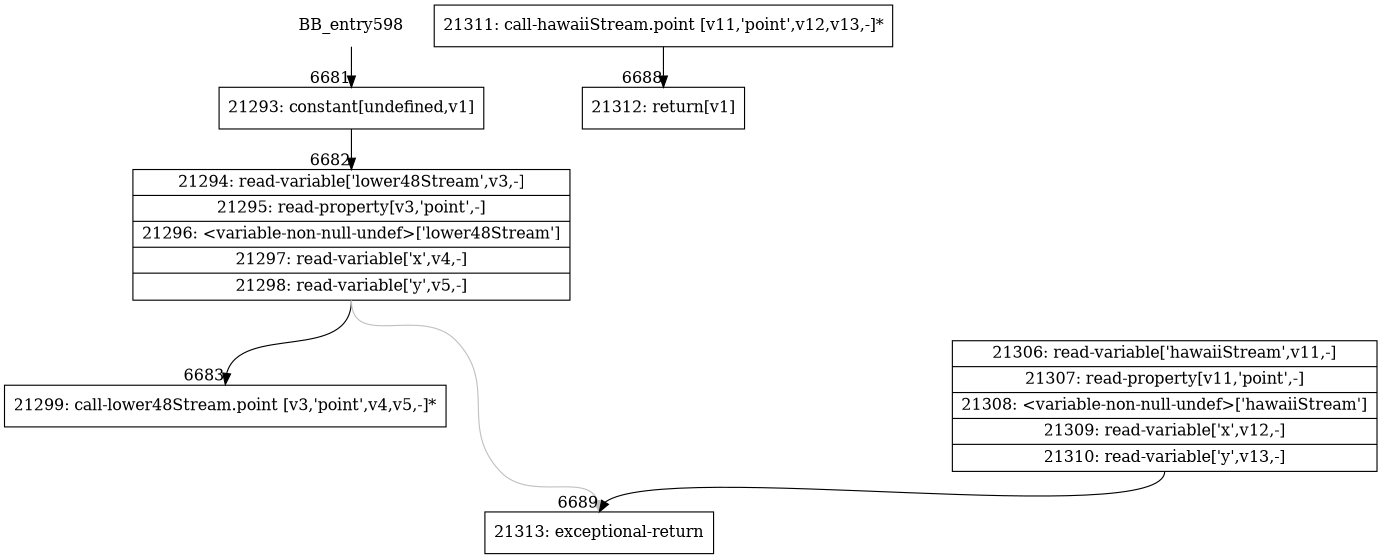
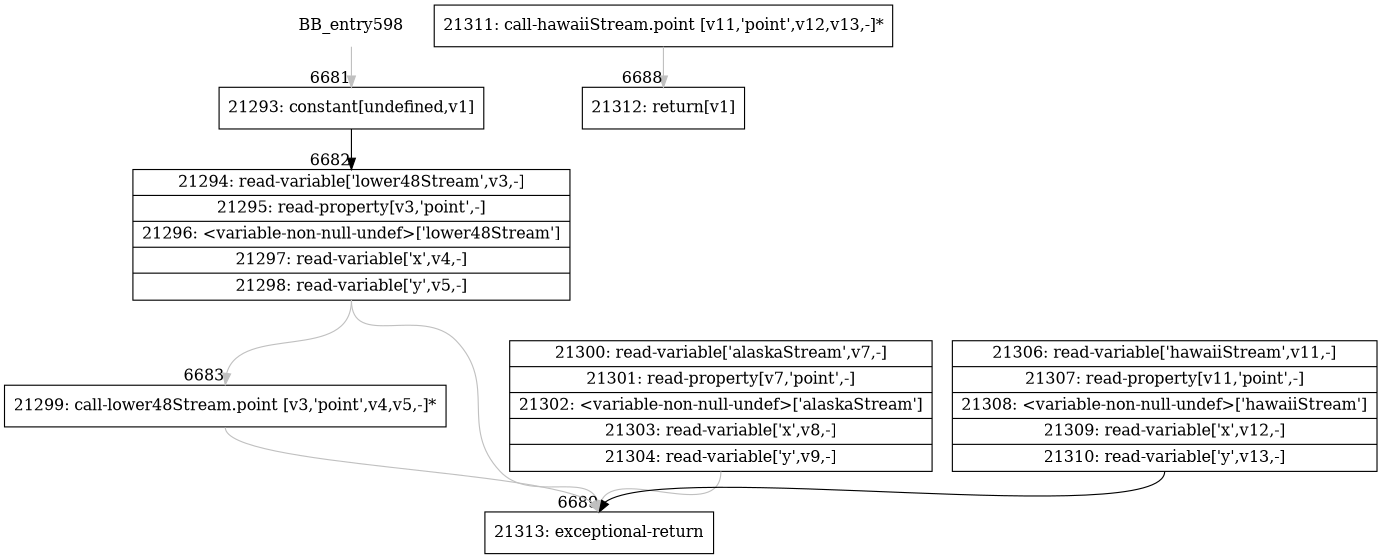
edge "BB_entry598" -> "21293: constant[undefined,v1]": color black -> gray
edge "21311: call-hawaiiStream.point [v11,'point',v12,v13,-]*" -> "21312: return[v1]": color black -> gray
edge "21294: read-variable['lower48Stream',v3,-]" -> "21299: call-lower48Stream.point [v3,'point',v4,v5,-]*": color black -> gray
node "21300: read-variable['alaskaStream',v7,-]": added
edge "21299: call-lower48Stream.point [v3,'point',v4,v5,-]*" -> "21313: exceptional-return": added
